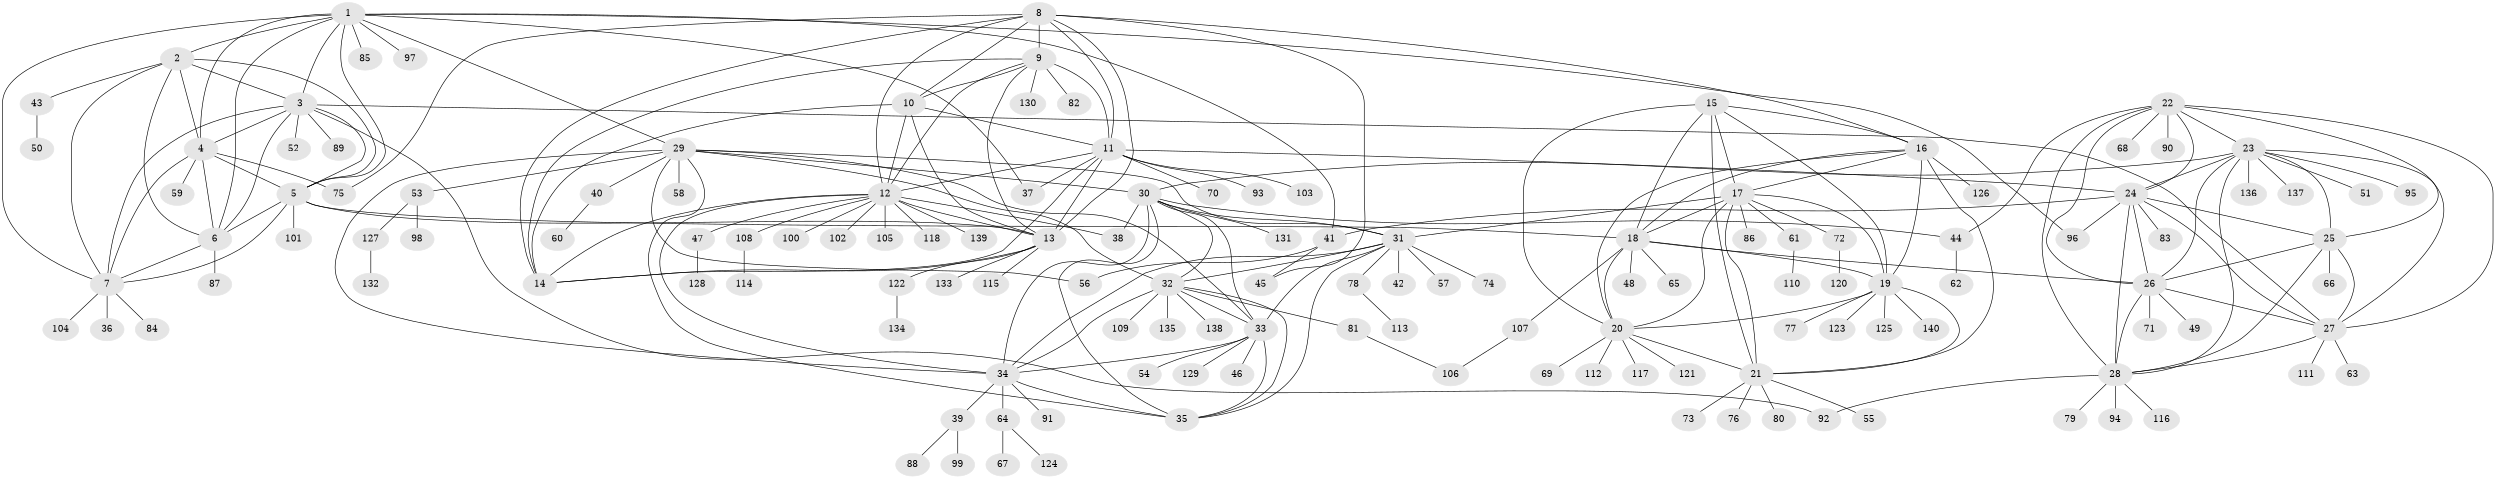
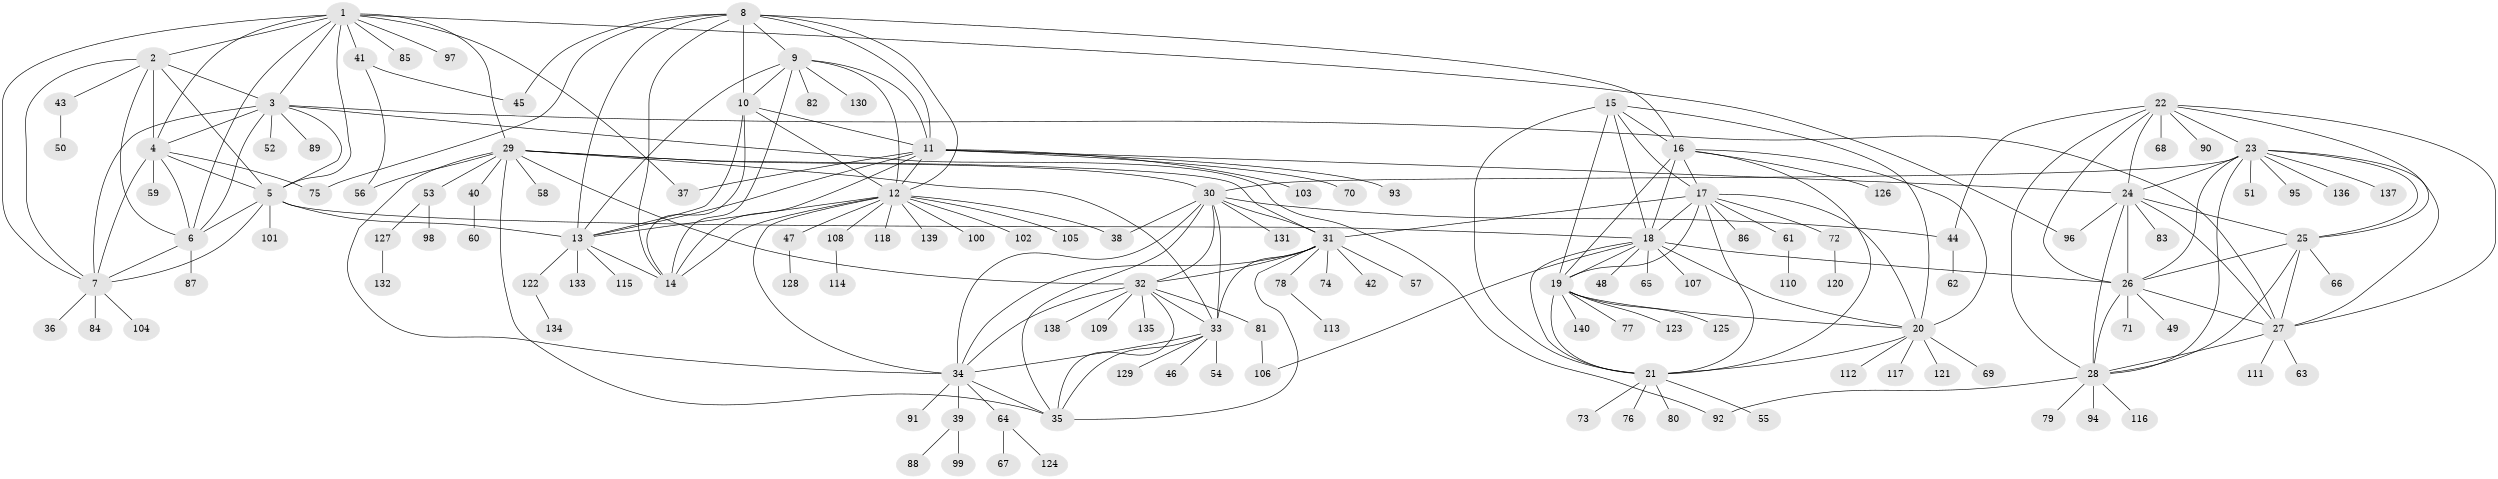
edge "24" -- "41": removed
edge "18" -- "21": added
edge "107" -- "106": now "18" -- "106"
